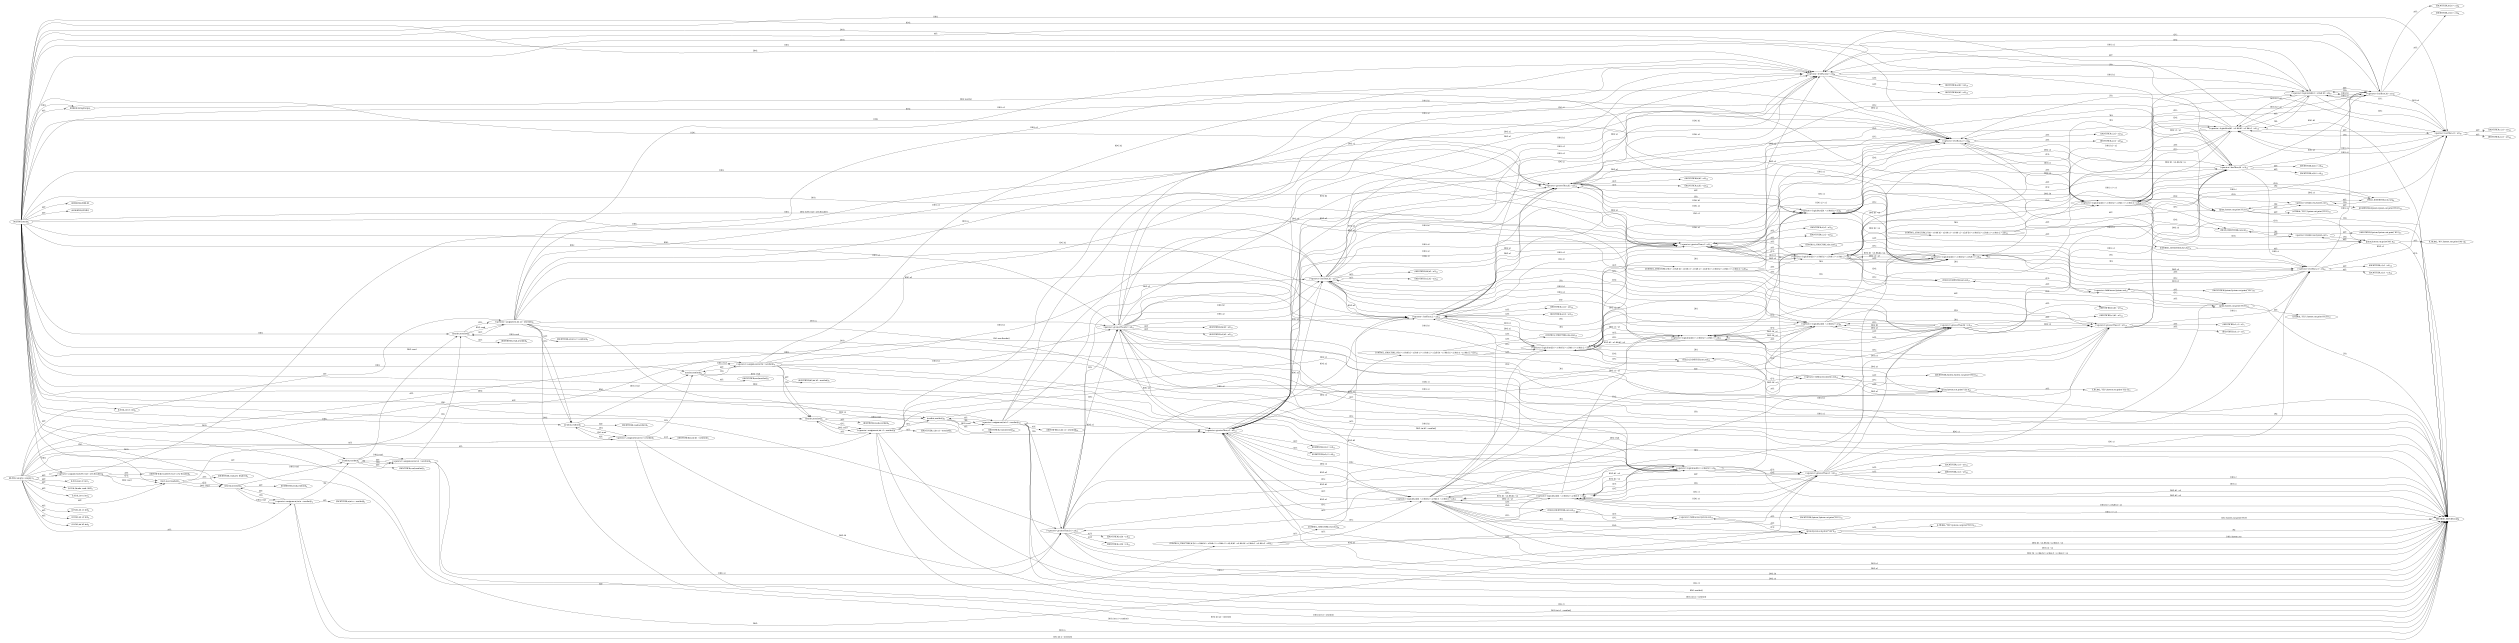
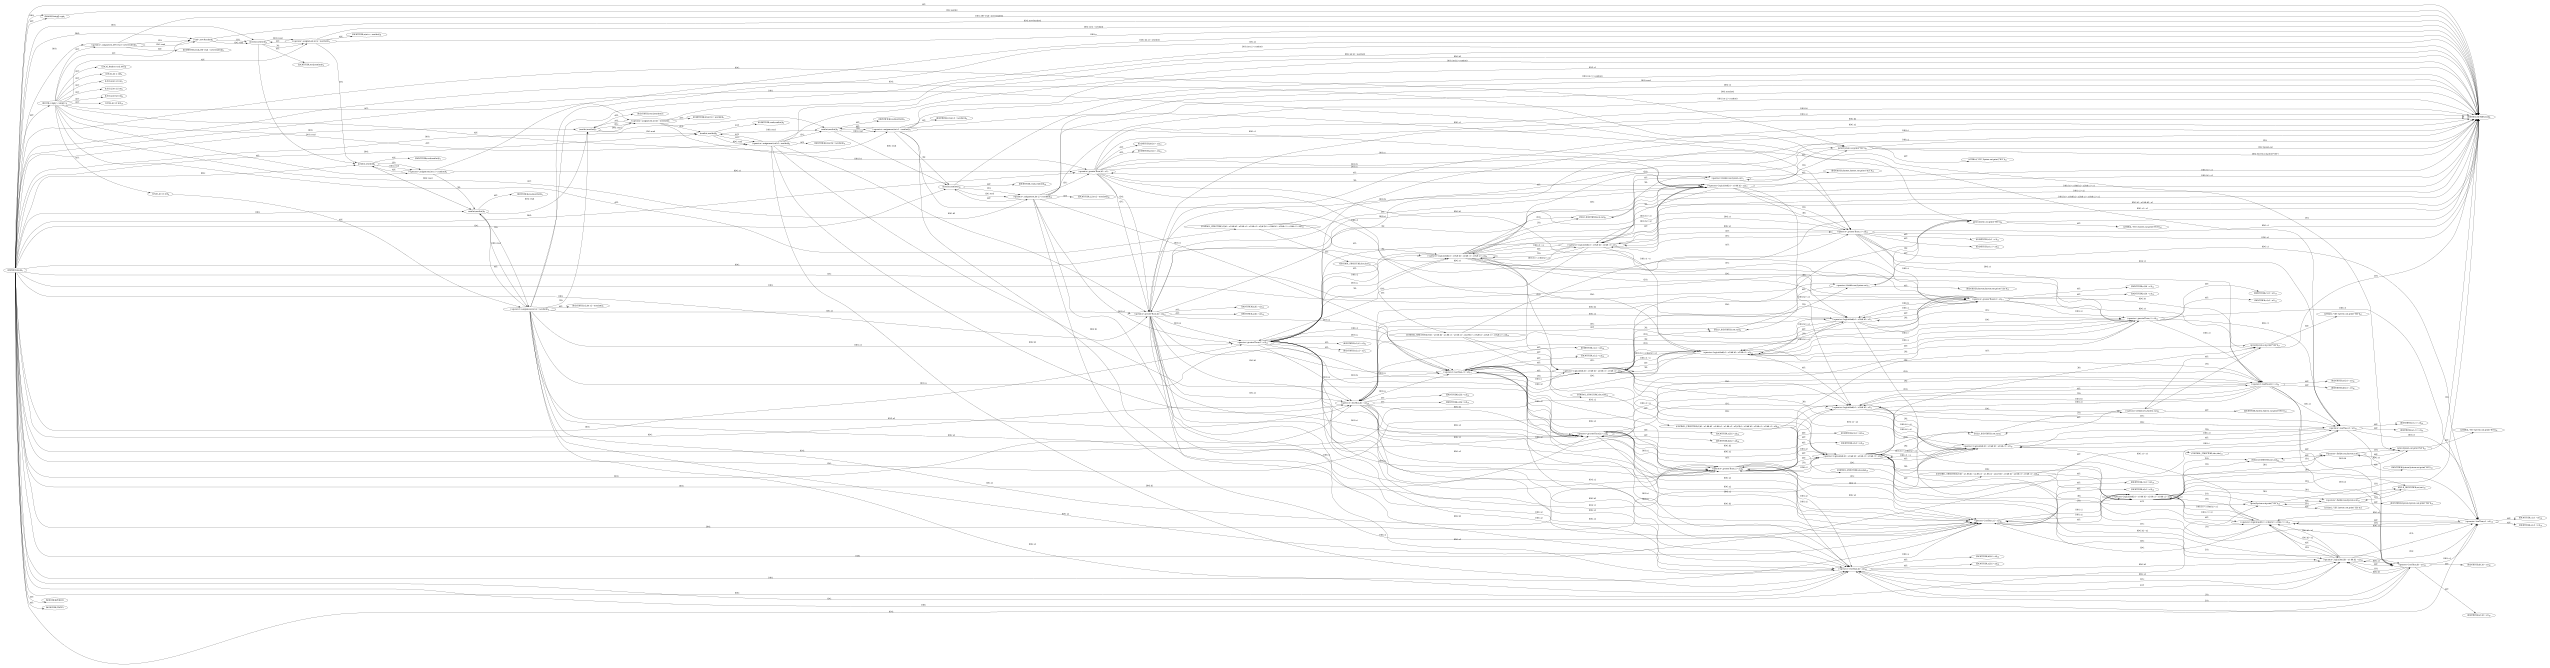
edge "(METHOD,main)" -> "(BLOCK,<empty>,<empty>)": added, label "AST:"
edge "(<operator>.assignment,ANY read = new Reader())" -> "(<operator>.logicalAnd,b1 < a1 && b2 > a2 && c1 < a1)": now "(<operator>.assignment,ANY read = new Reader())" -> "(METHOD_RETURN,void)"
node "(IDENTIFIER,read,new Reader())": removed
